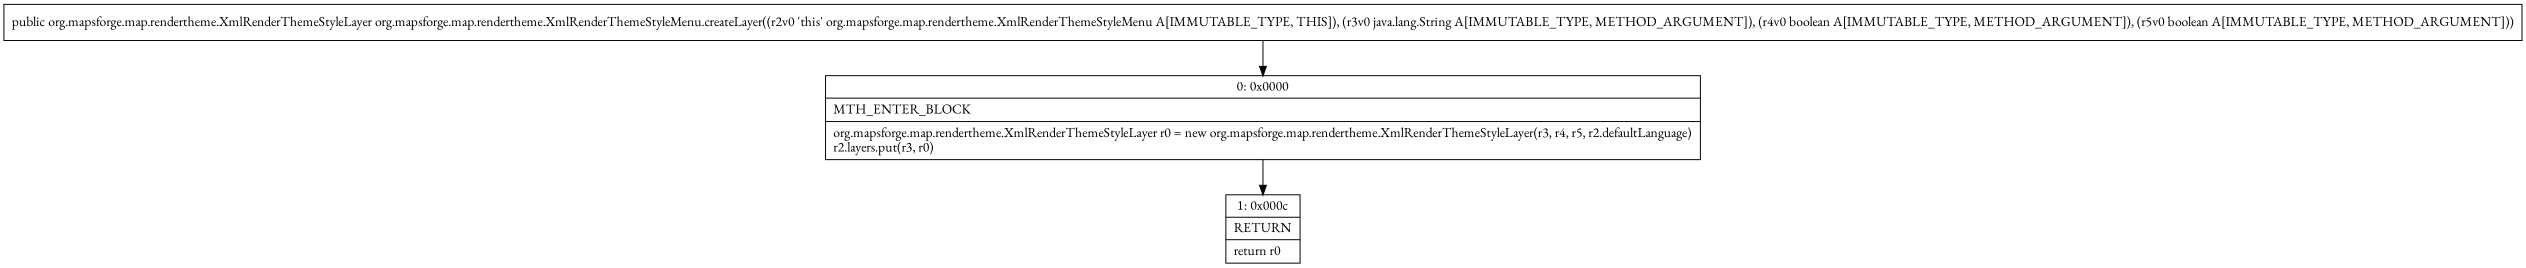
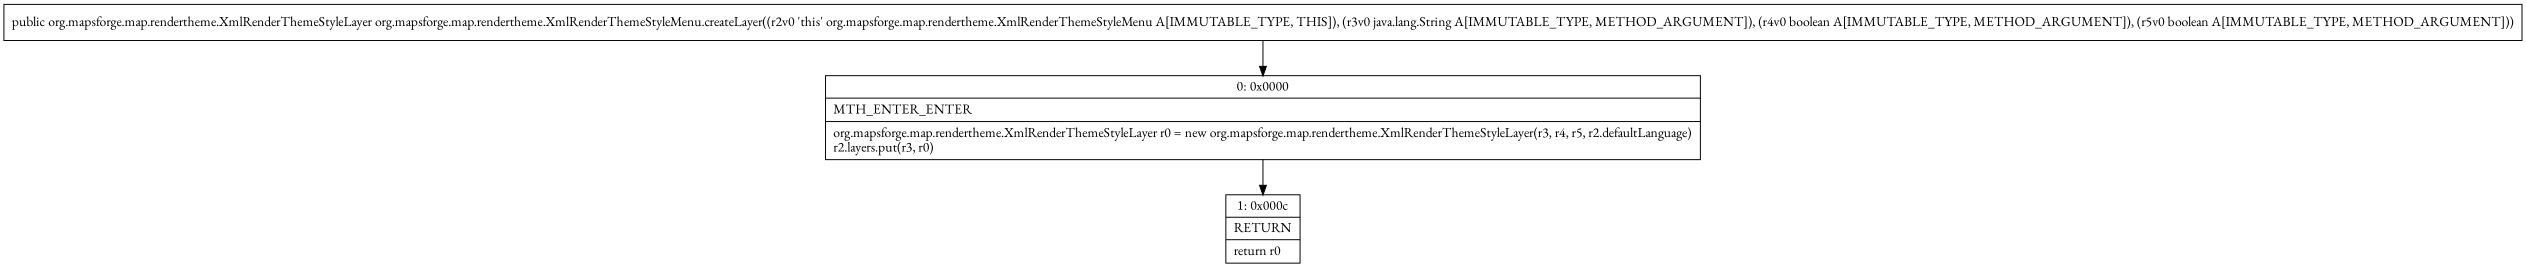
node "0: 0x0000": text "MTH_ENTER_BLOCK" -> "MTH_ENTER_ENTER"
